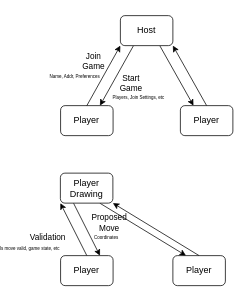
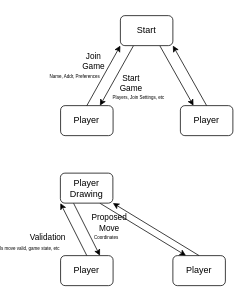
node "Host": label "Host" -> "Start"
